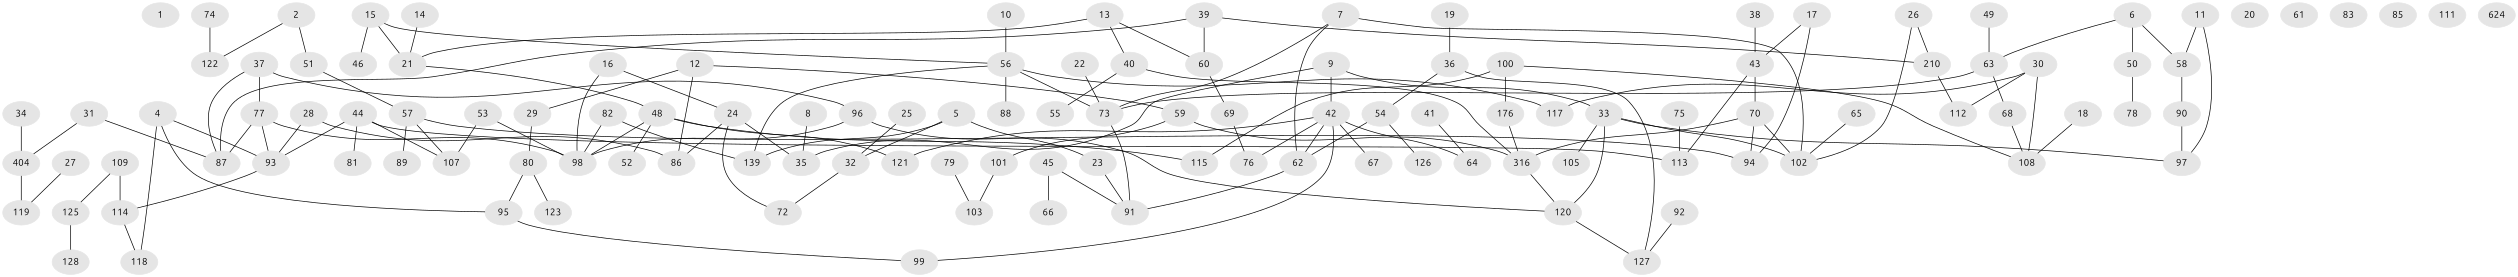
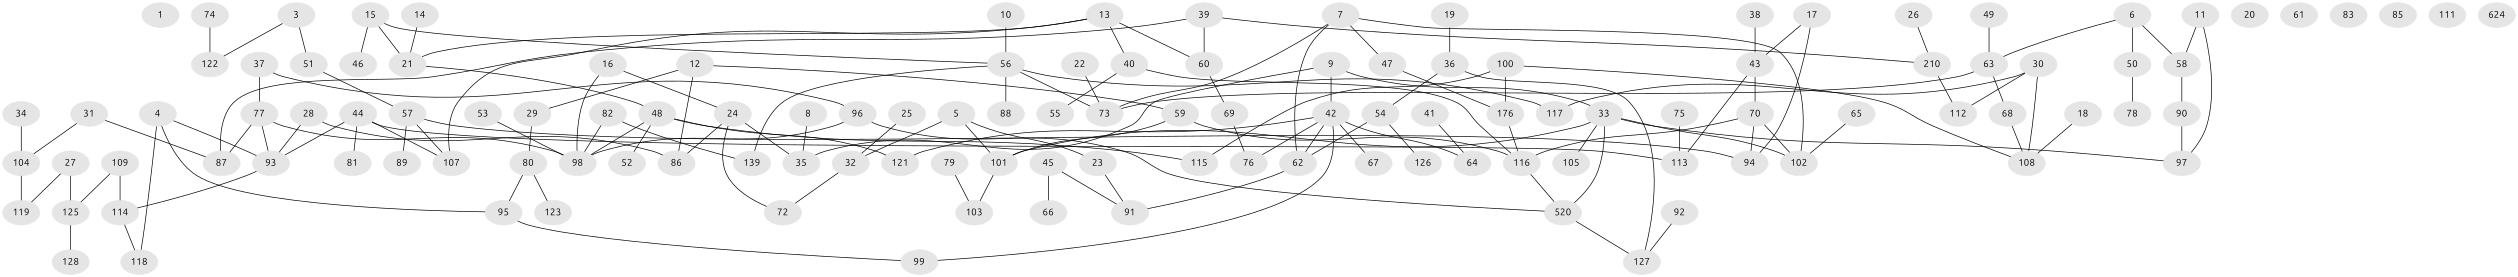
node "2": label "2" -> "3"
node "47": added
edge "37" -- "87": removed
edge "26" -- "102": removed
edge "5" -- "139": now "5" -- "101"
edge "33" -- "101": added
edge "53" -- "107": now "13" -- "107"
edge "73" -- "91": removed
node "404": label "404" -> "104"
node "316": label "316" -> "116"
edge "27" -- "125": added
node "120": label "120" -> "520"
